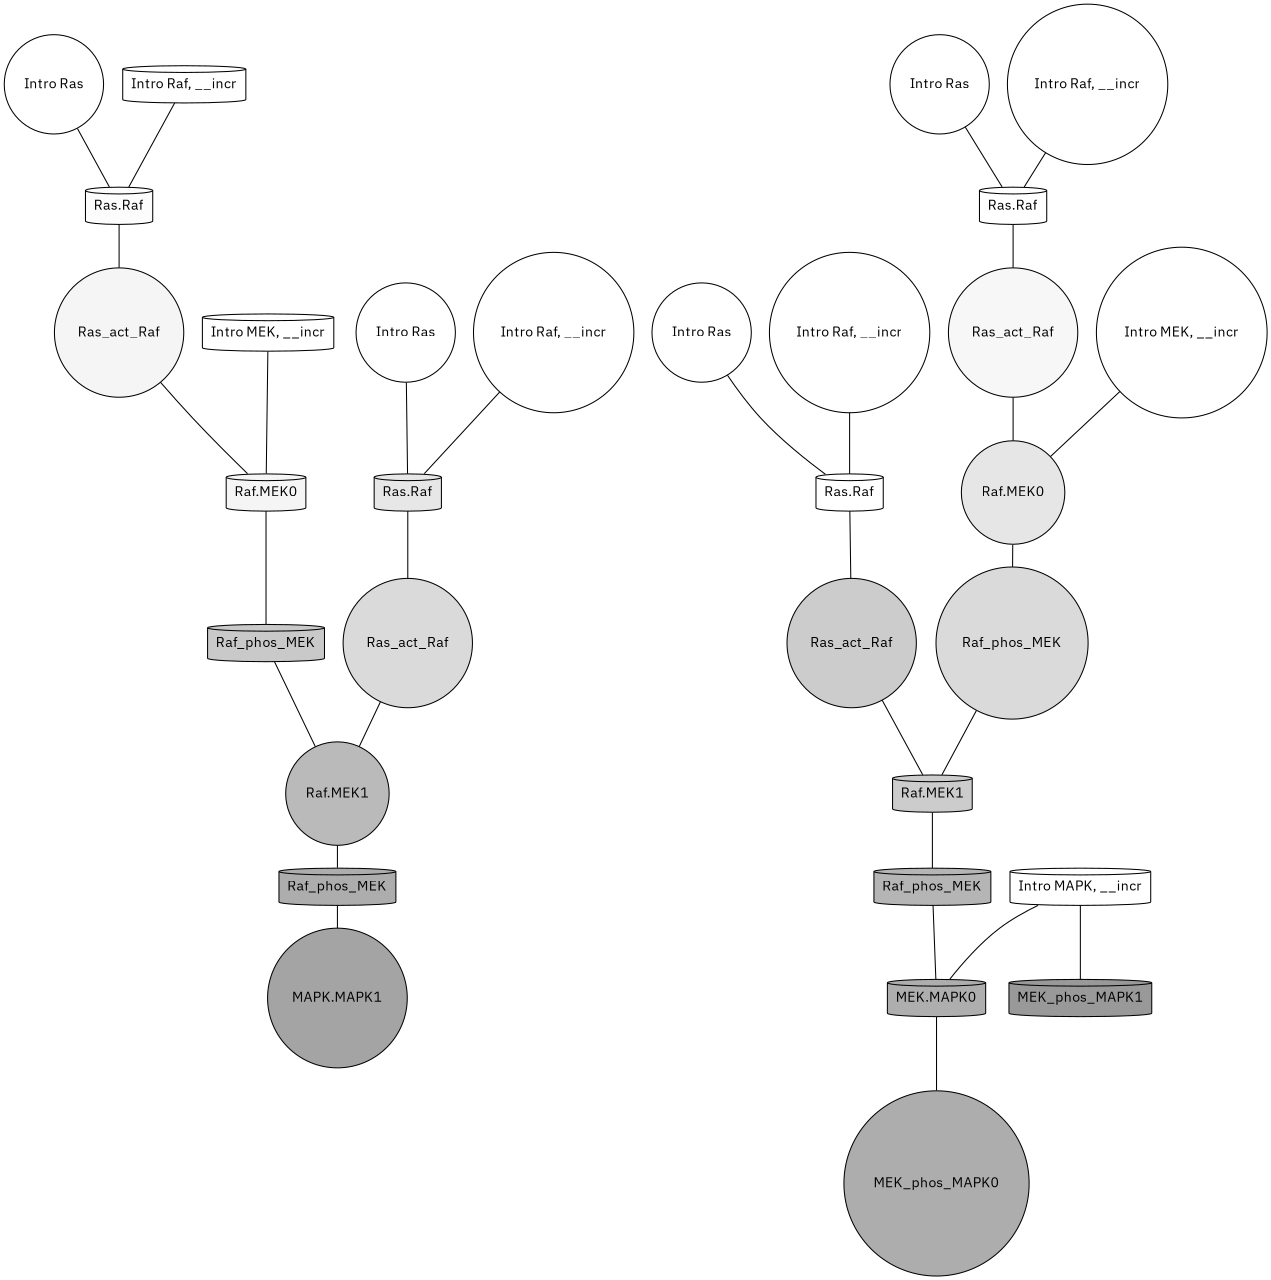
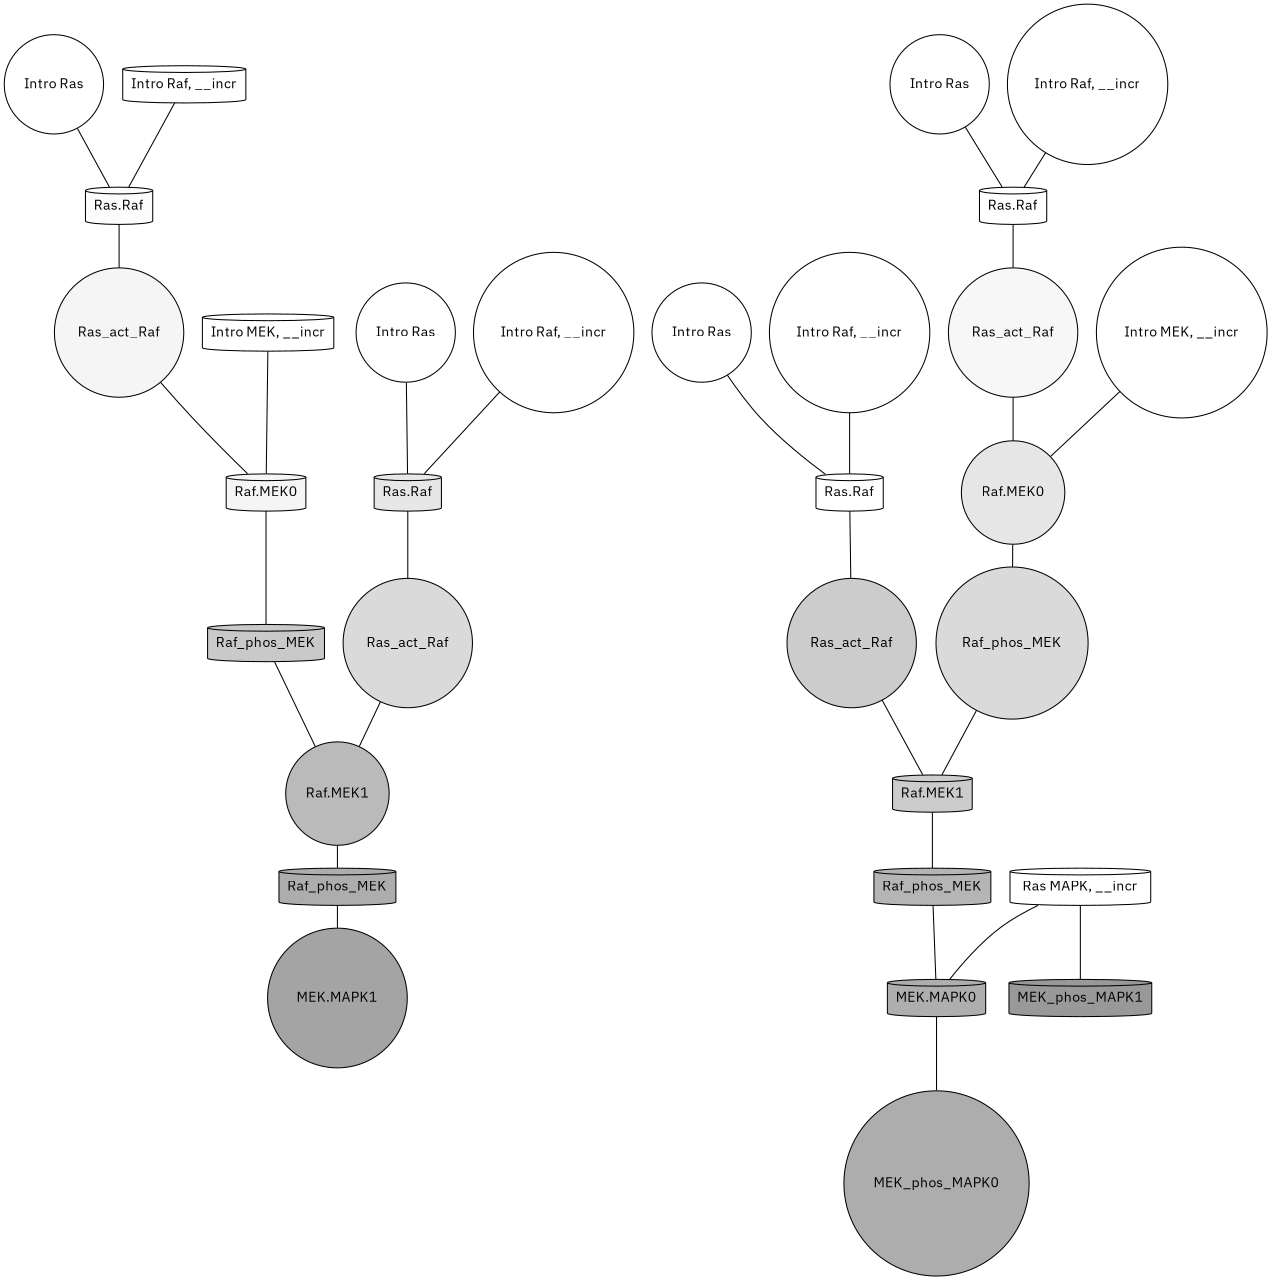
node "Intro MAPK, __incr": label "Intro MAPK, __incr" -> "Ras MAPK, __incr"
node "MAPK.MAPK1": label "MAPK.MAPK1" -> "MEK.MAPK1"
